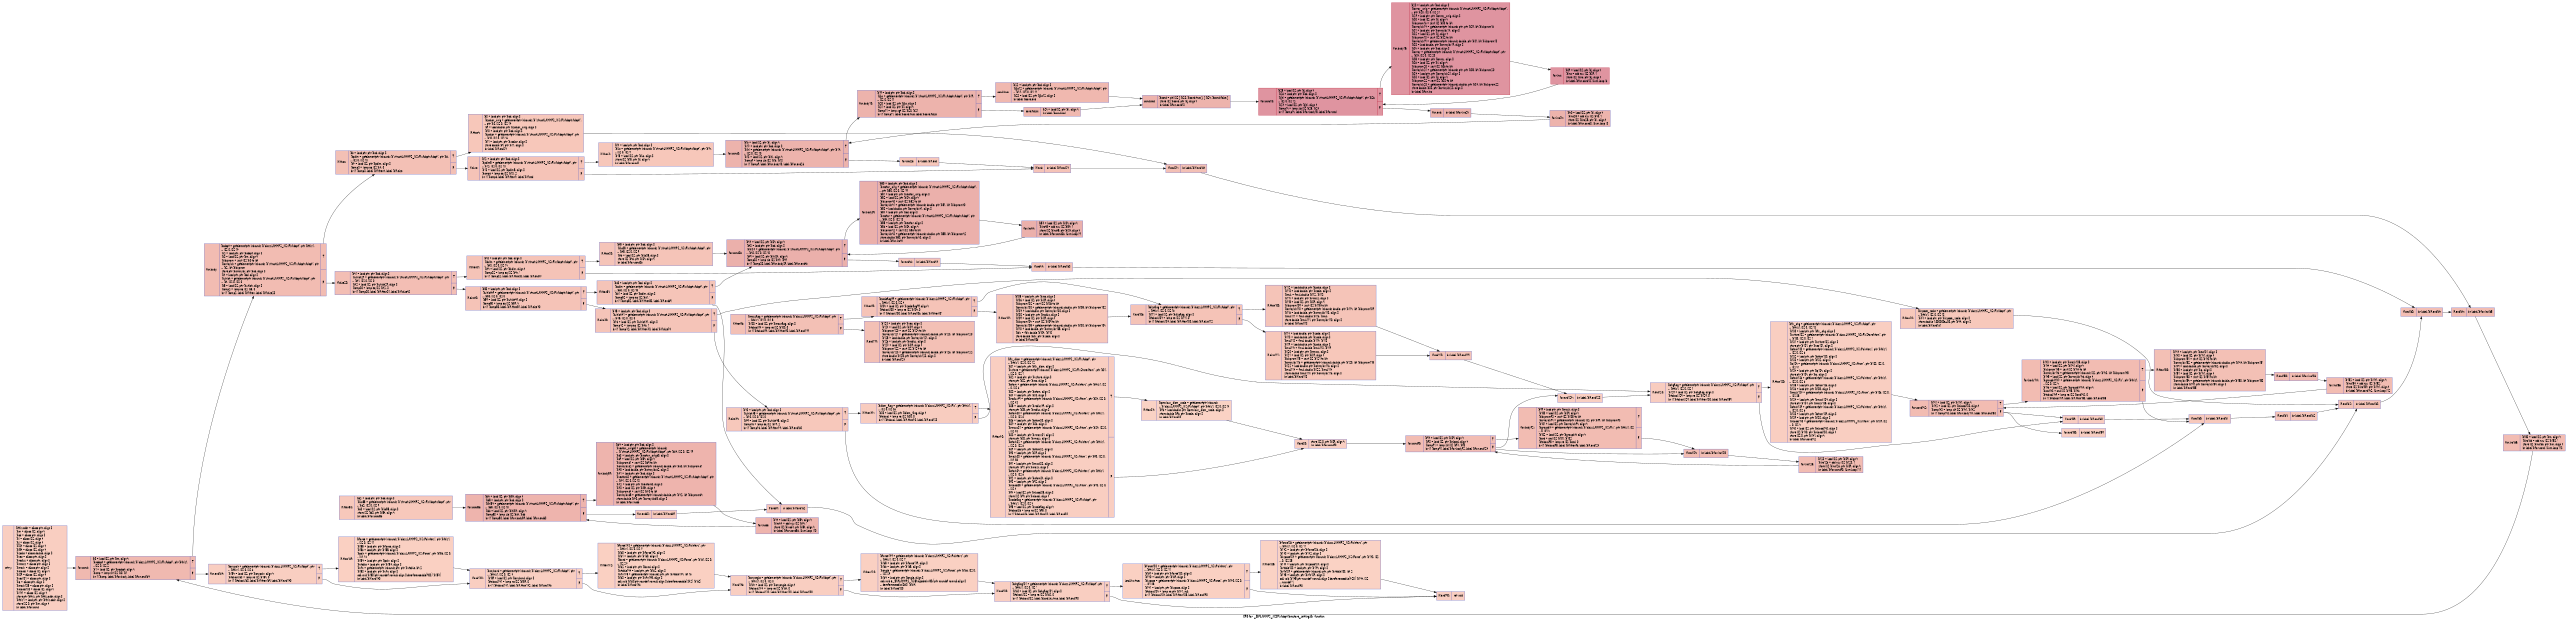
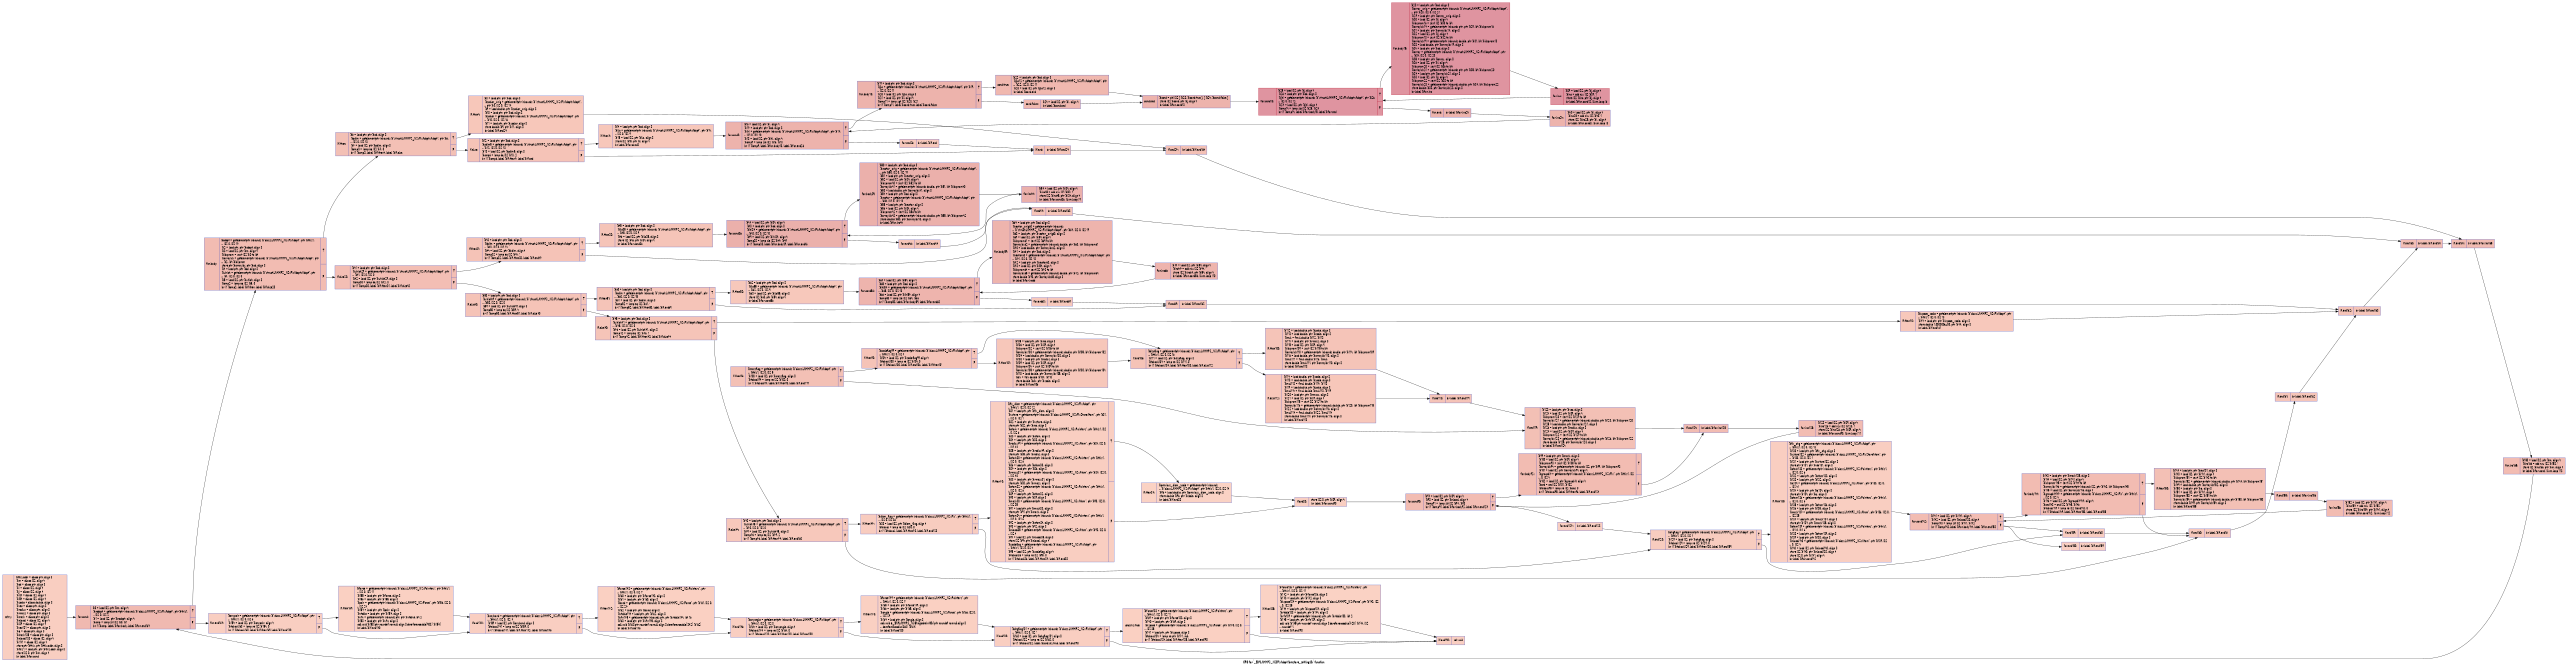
edge "if.then51:" -> "for.cond36:": now "if.then51:" -> "if.then53:"
edge "if.end118:" -> "for.end127:": now "if.end118:" -> "if.end119:"
edge "for.cond90:" -> "if.end124:": now "if.end119:" -> "if.end124:"
